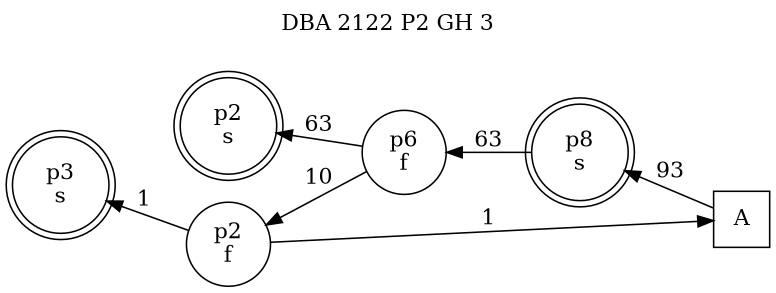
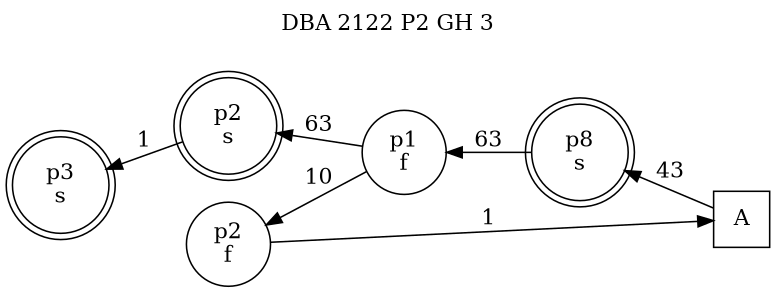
node "p6 f": label "p6 f" -> "p1 f"
edge "A" -> "p8 s": label "93" -> "43"
edge "p2 f" -> "p3 s": now "p2 s" -> "p3 s"
